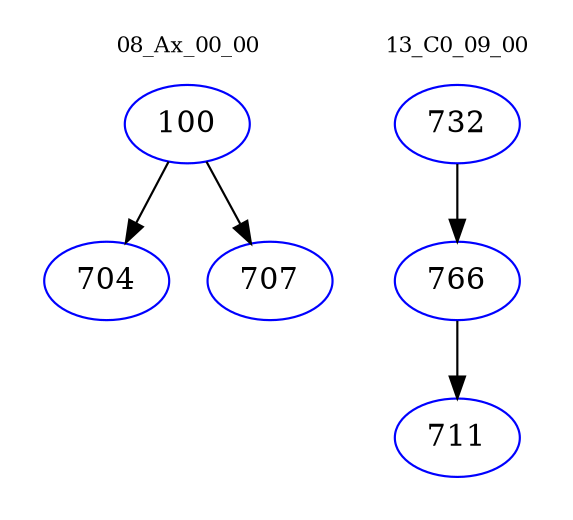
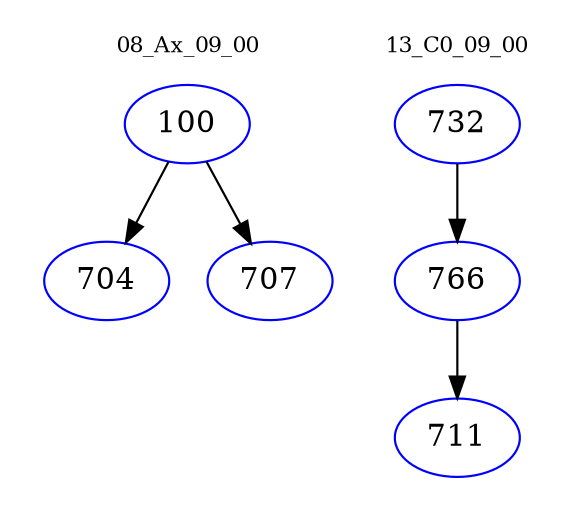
cluster "08_Ax_00_00": label "08_Ax_00_00" -> "08_Ax_09_00"
